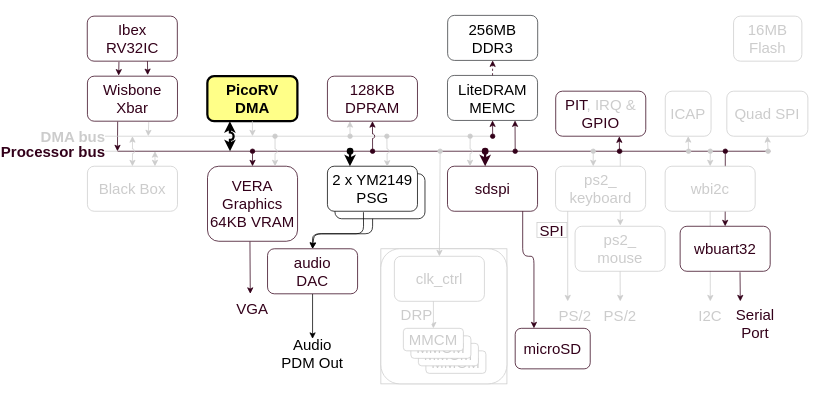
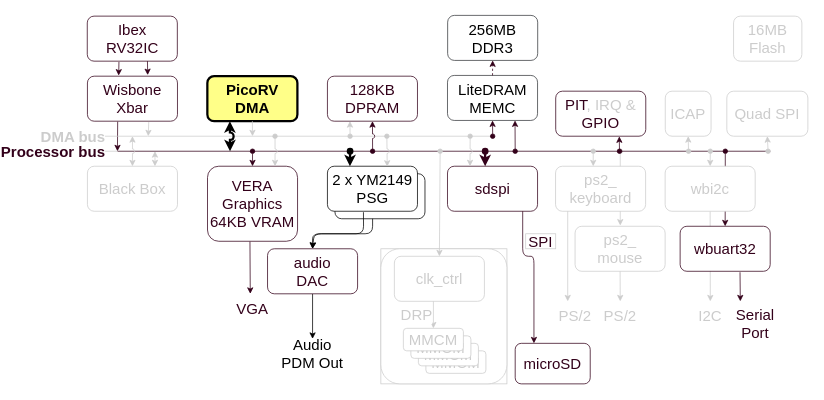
node "SPI": moved (552, 230) -> (540, 241)
node "microSD": moved (552, 348) -> (552, 363)
